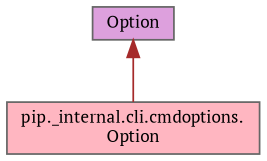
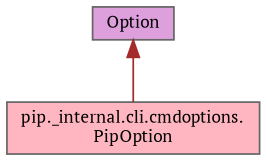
node "pip._internal.cli.cmdoptions. Option": label "pip._internal.cli.cmdoptions. Option" -> "pip._internal.cli.cmdoptions. PipOption"
